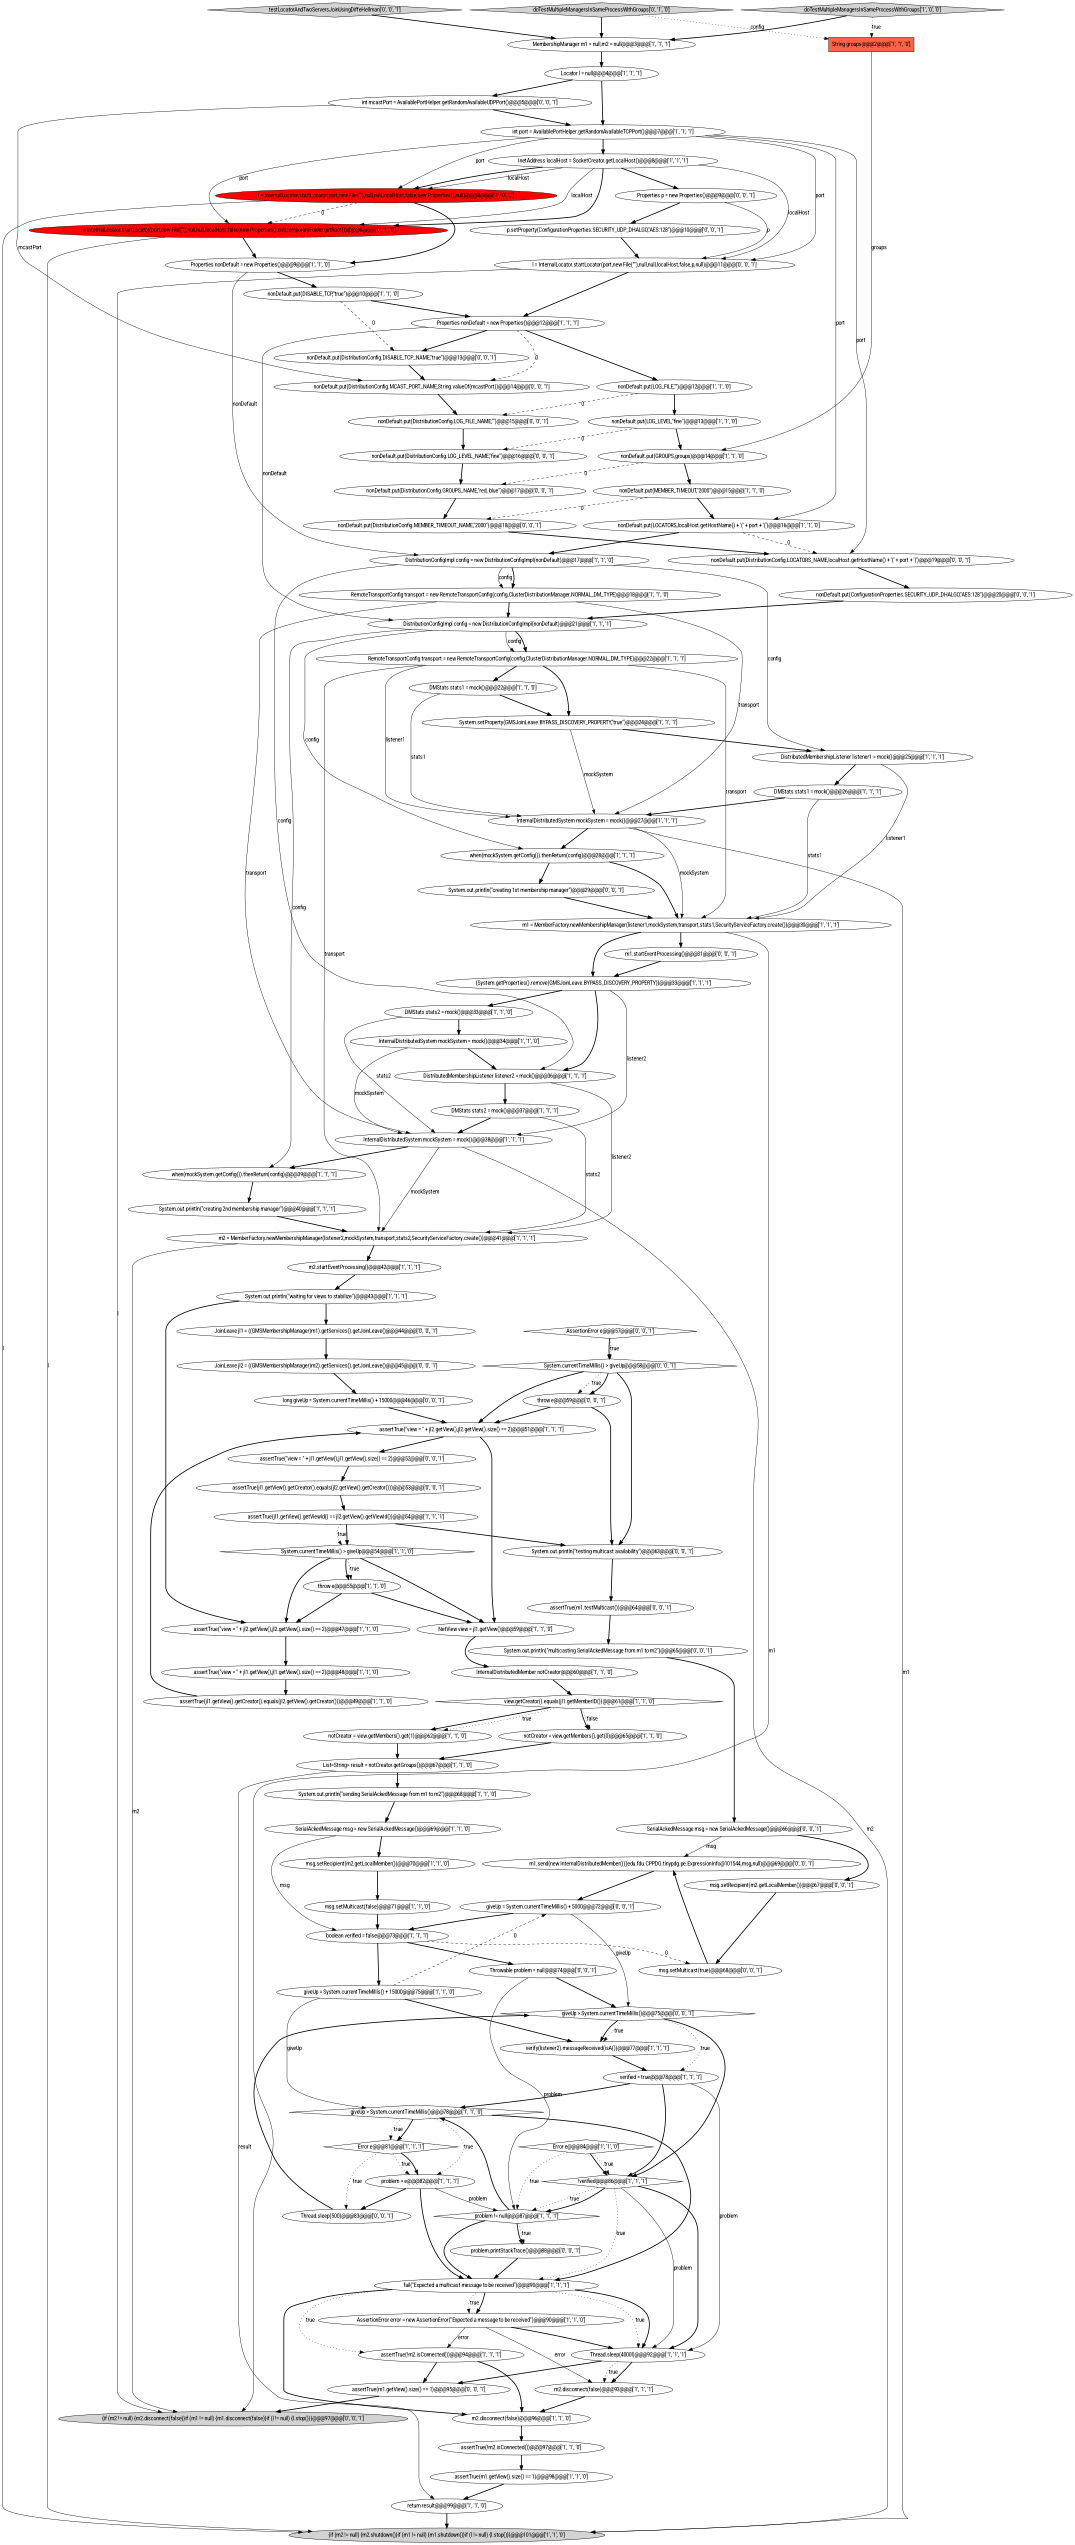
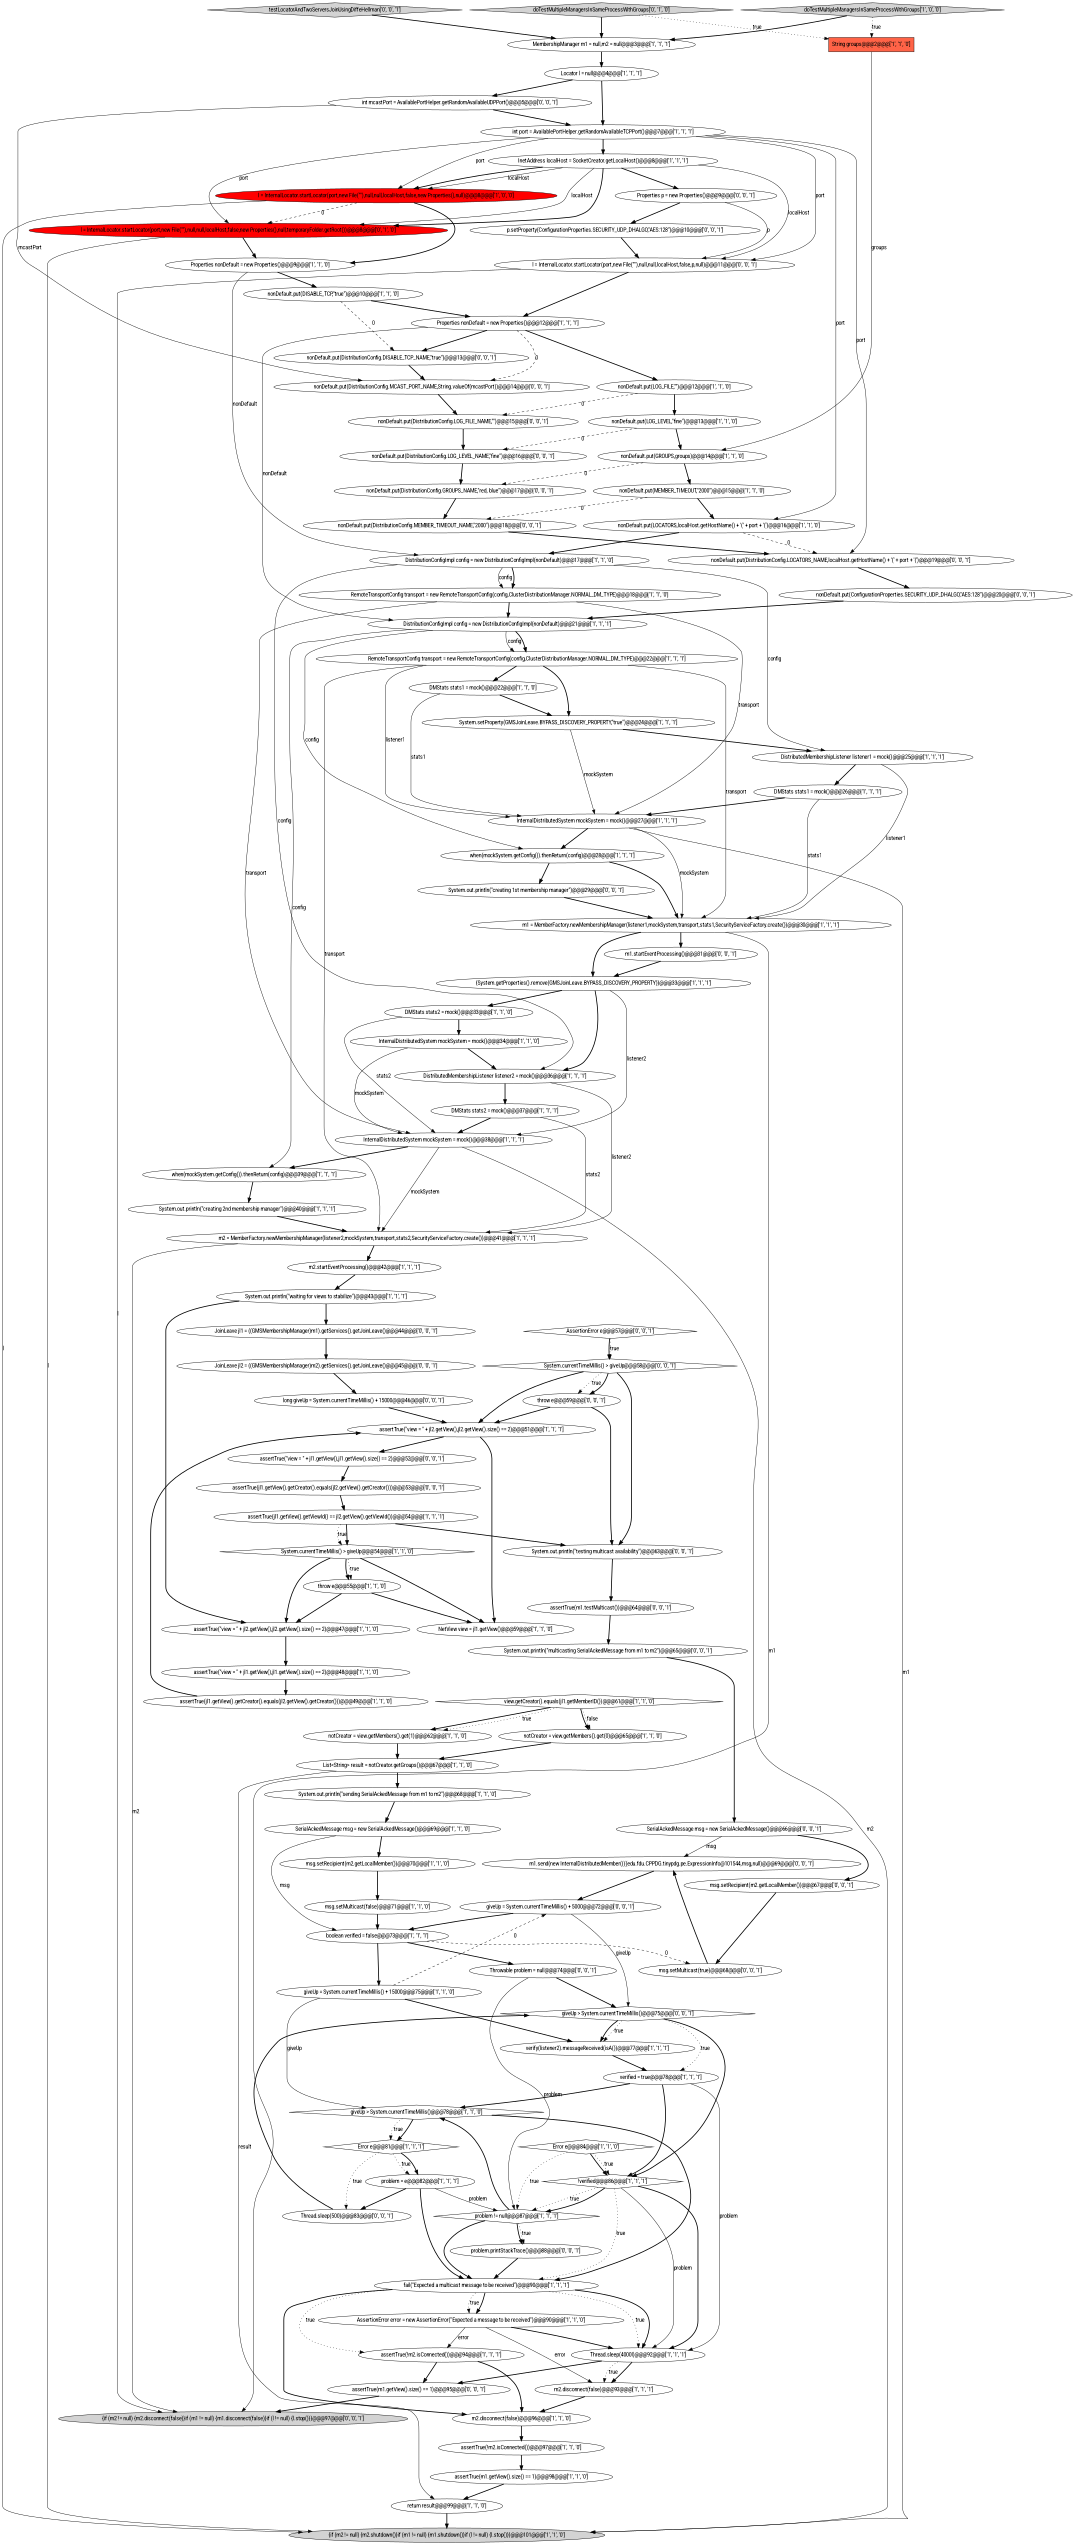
edge "doTestMultipleManagersInSameProcessWithGroups['0', '1', '0']" -> "String groups@@@2@@@['1', '1', '0']": label "config" -> "true"
node "InternalDistributedMember notCreator@@@60@@@['1', '1', '0']": removed
edge "giveUp > System.currentTimeMillis()@@@78@@@['1', '1', '0']" -> "problem = e@@@82@@@['1', '1', '1']": removed, label "true"
